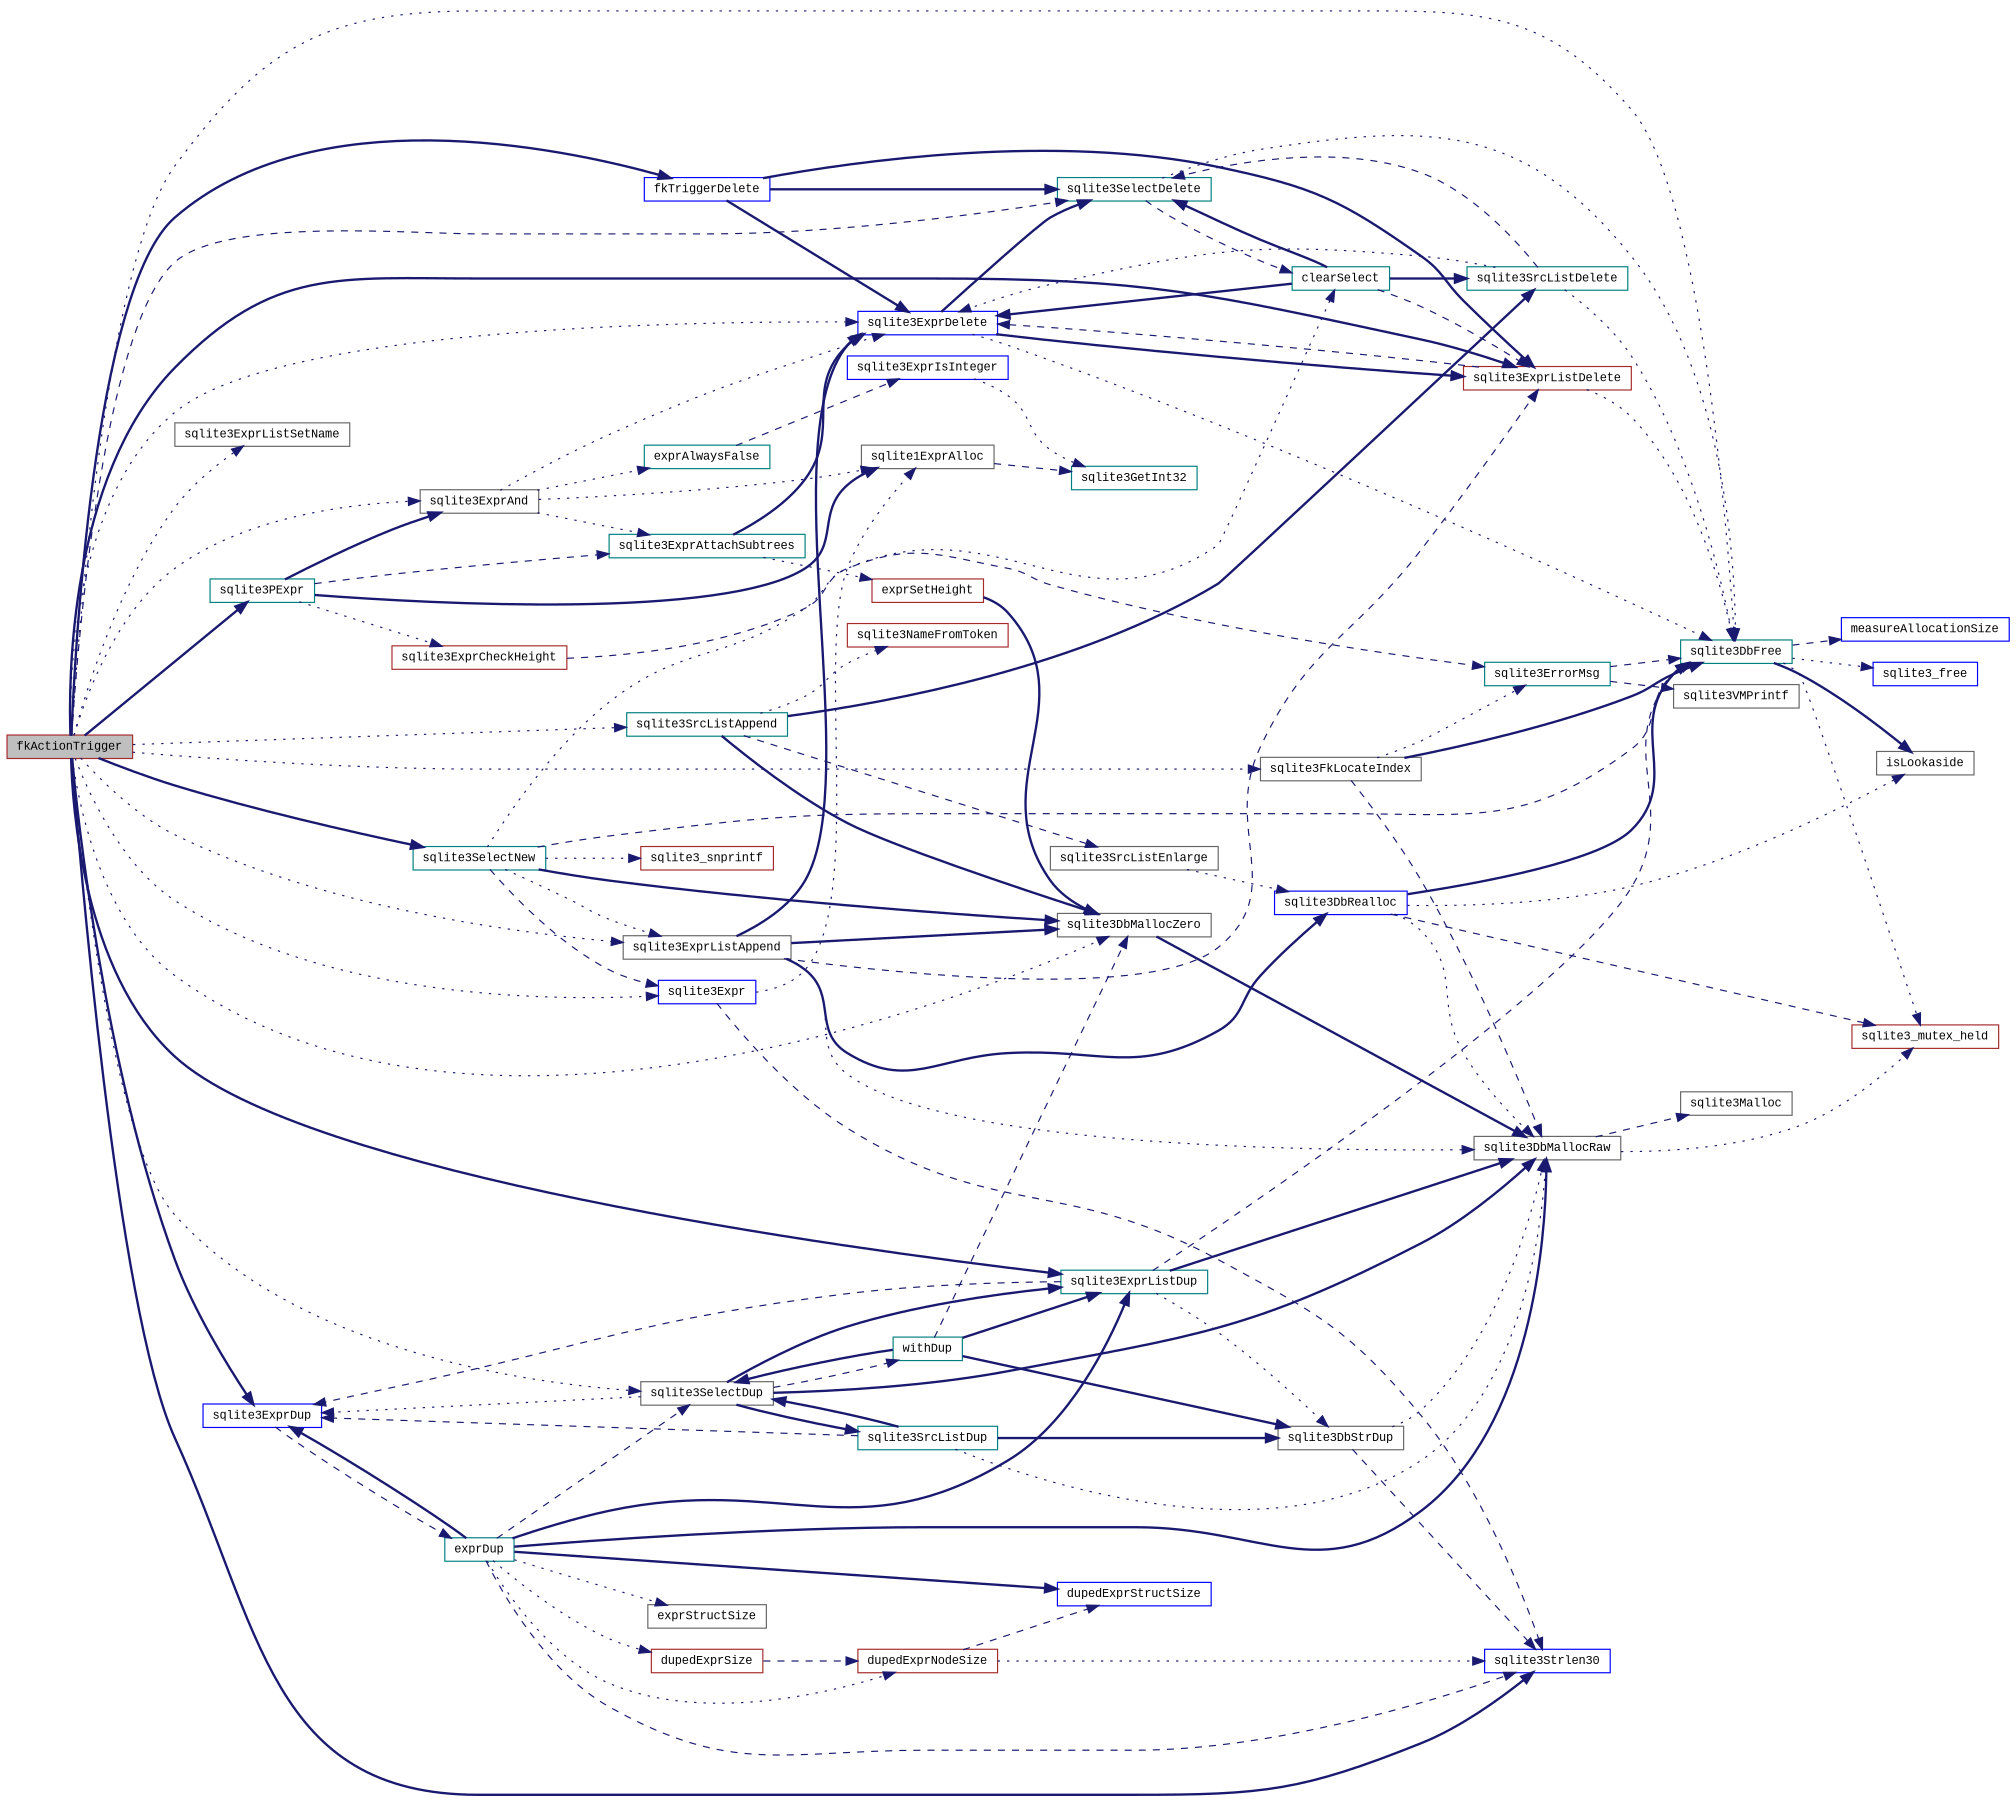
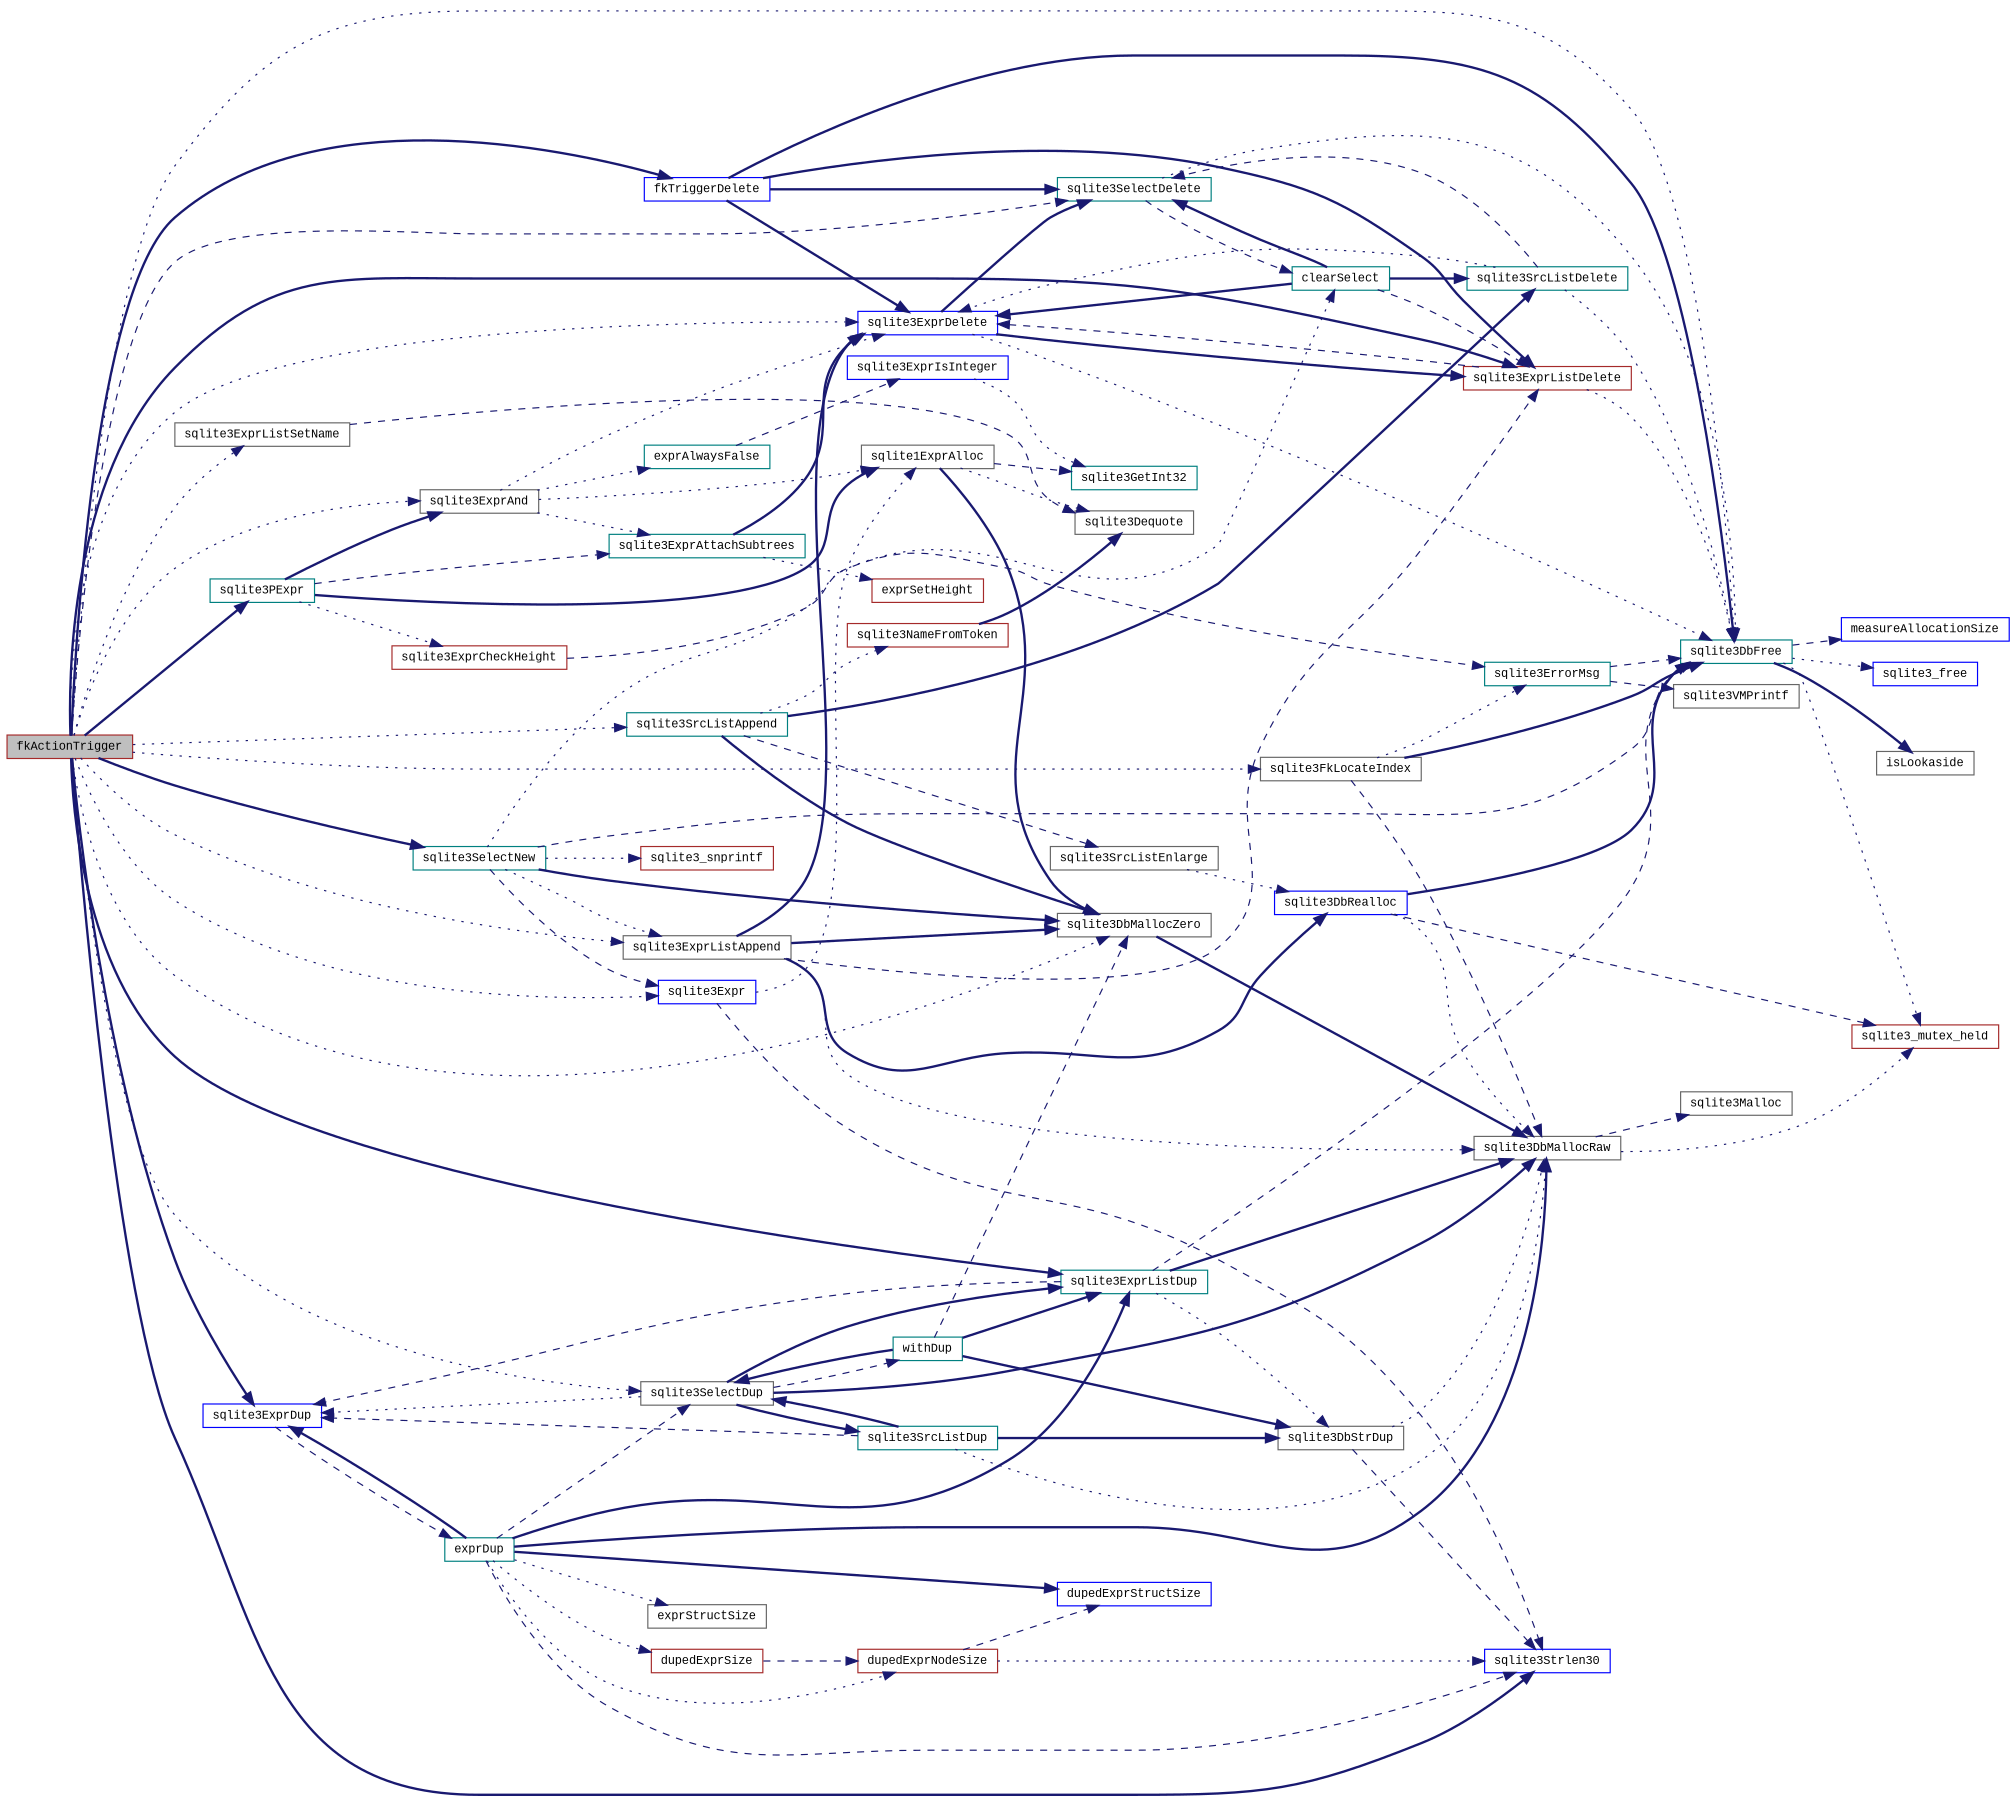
edge "fkTriggerDelete" -> "sqlite3DbFree": added
node "sqlite3Dequote": added
edge "exprSetHeight" -> "sqlite3DbMallocZero": now "sqlite1ExprAlloc" -> "sqlite3DbMallocZero"
edge "sqlite3DbRealloc" -> "isLookaside": removed
